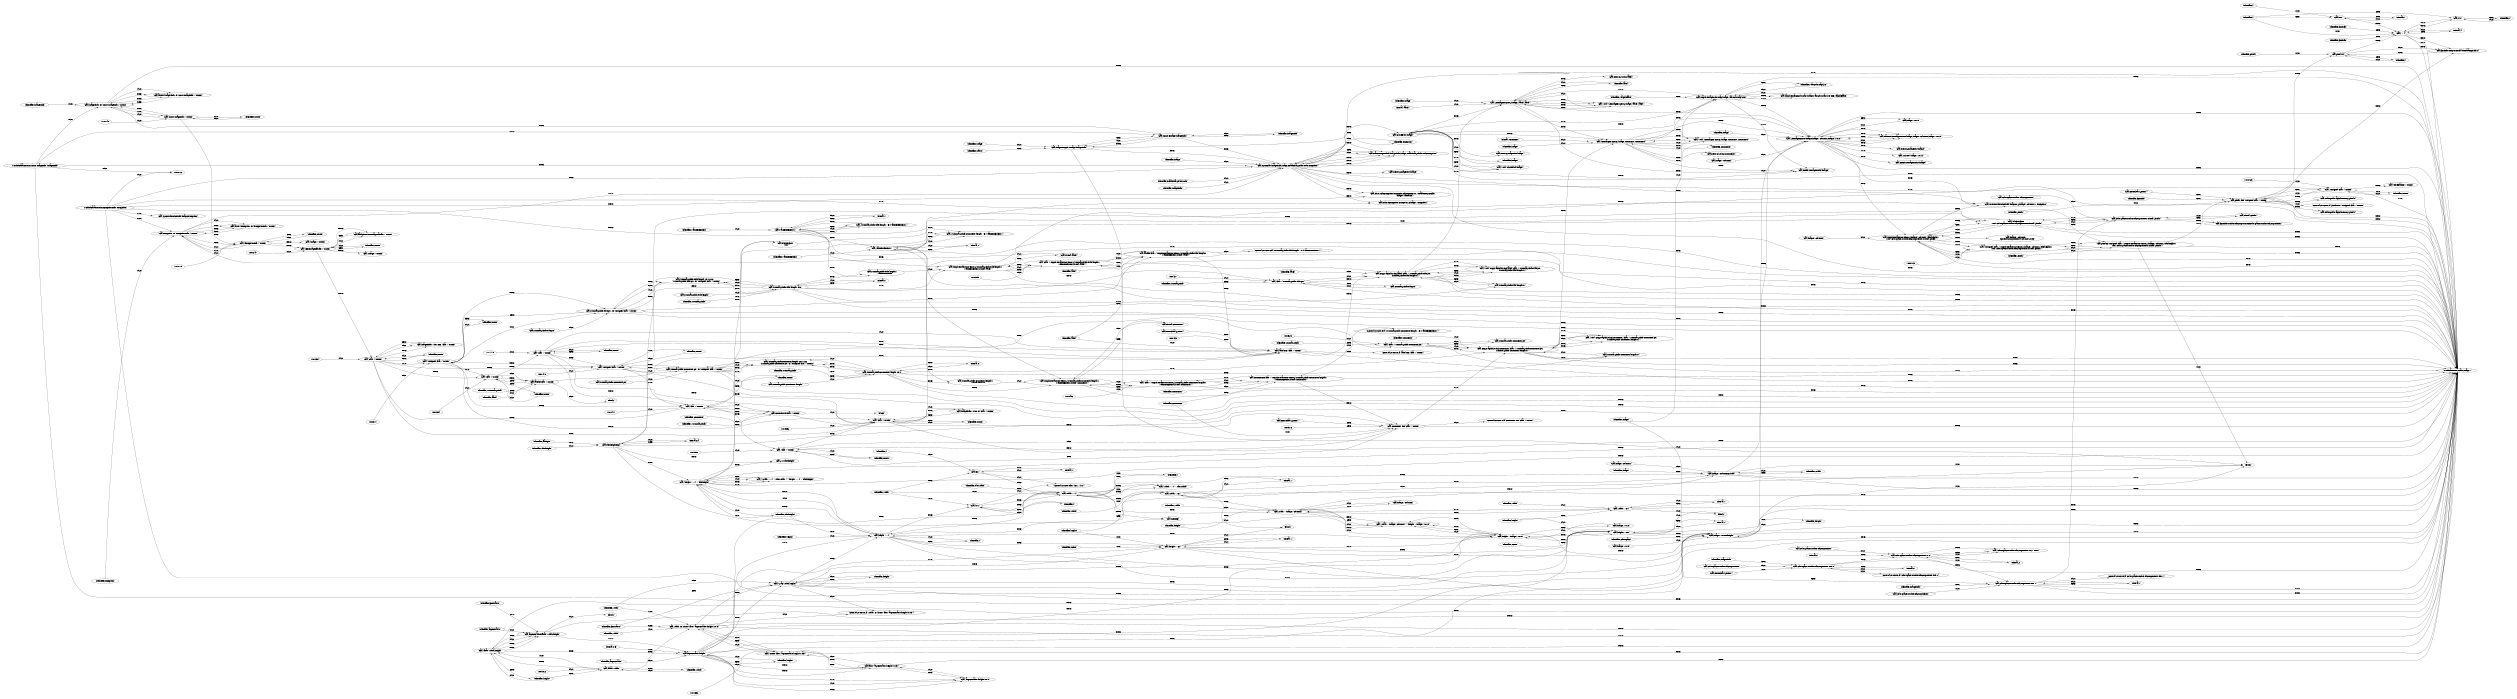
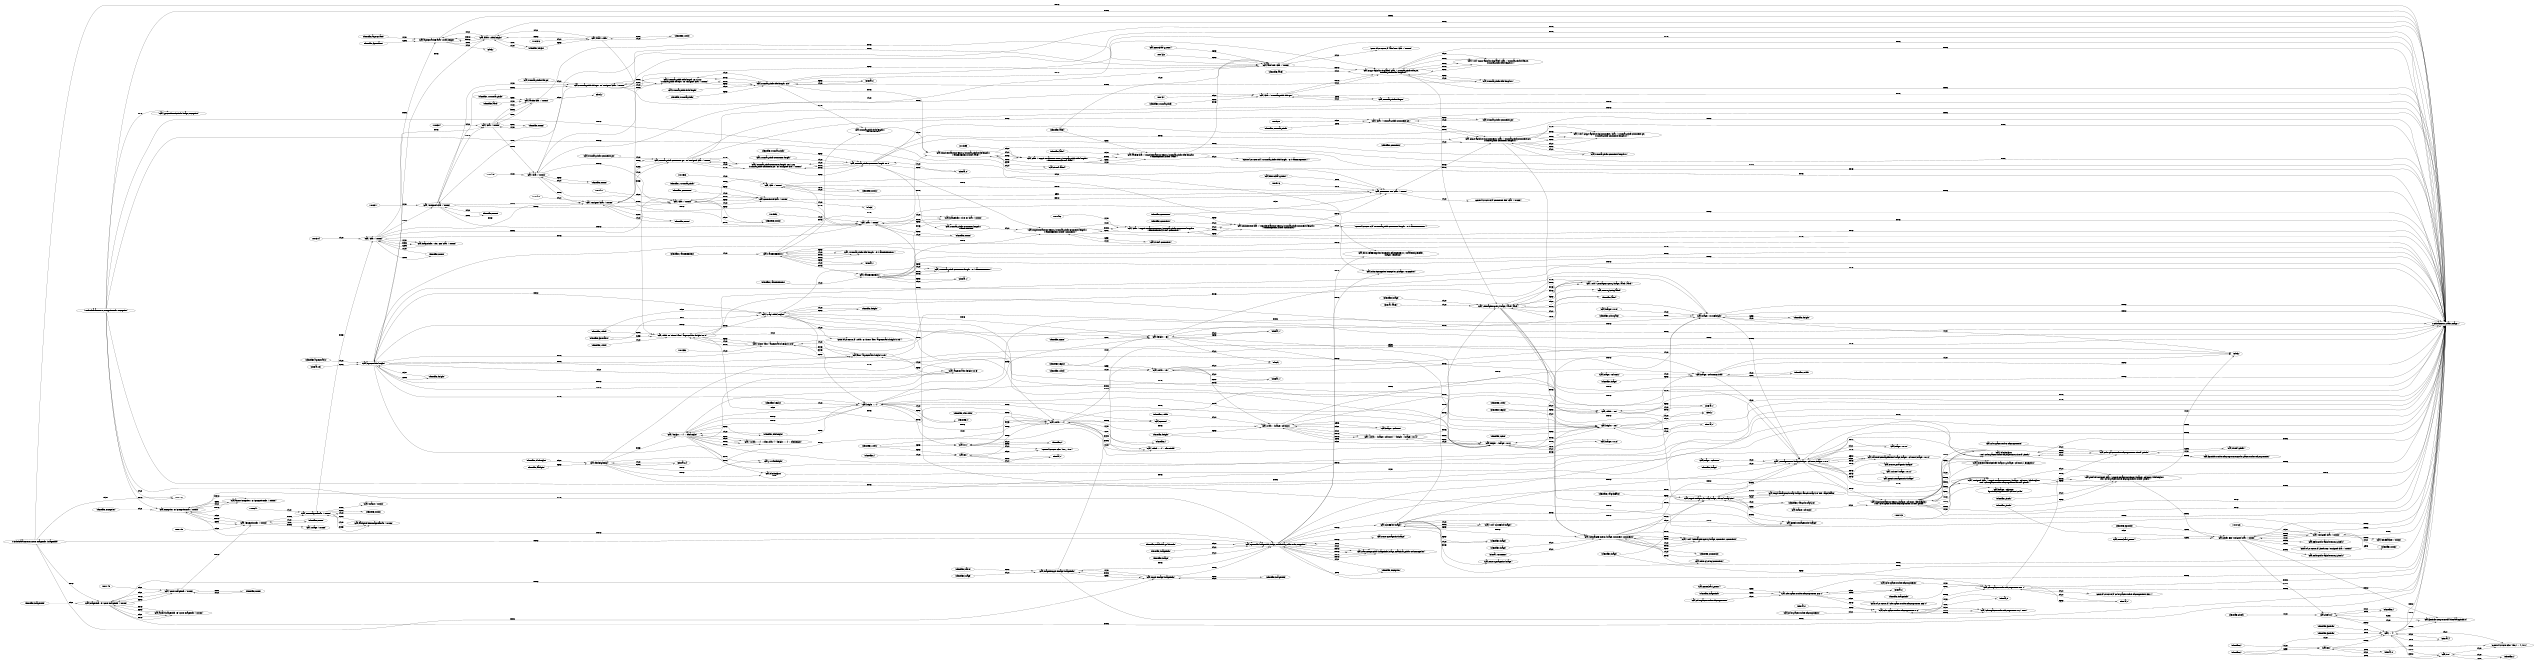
edge "(MethodParameterIn,const ImageInfo *image_info)" -> "(Call,image_info != (const ImageInfo *) NULL)": label "AST: " -> "DDG: "
edge "(Call,Swap(width,height))" -> "(Call,width >> i)": added, label "DDG:"
edge "(Call,aspect_ratio=(float) width/height)" -> "(Call,aspect_ratio*height)": reversed
node "(ControlStructure,for (i=0; i < 4; i++))": added
